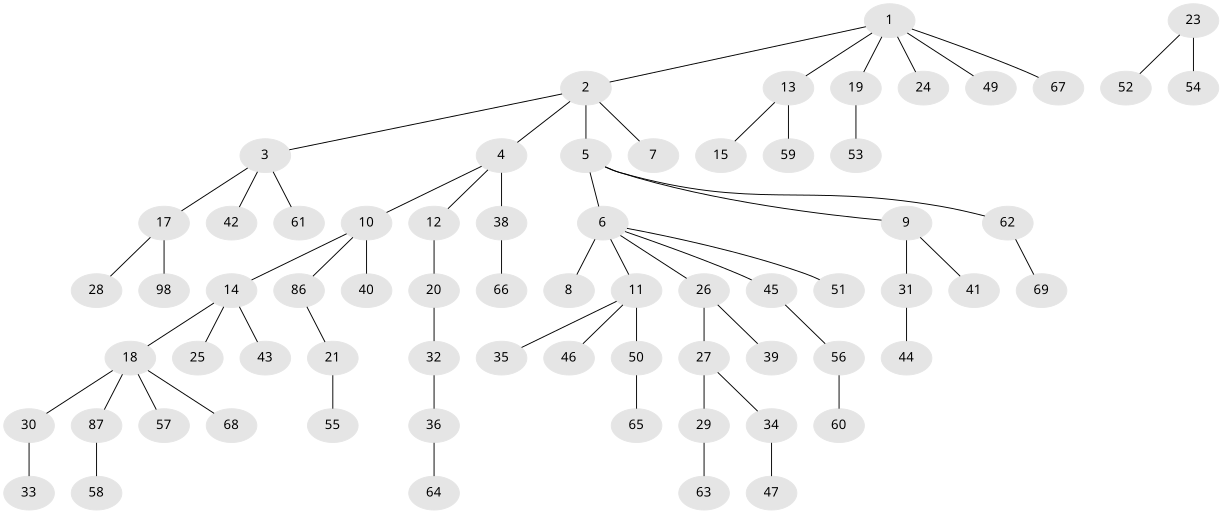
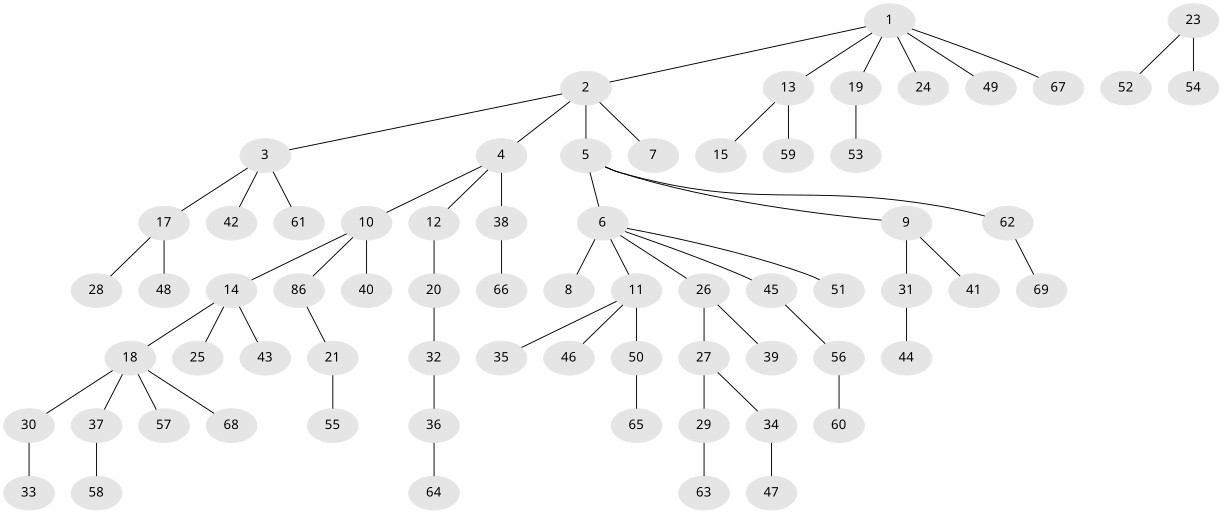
node "98": label "98" -> "48"
node "87": label "87" -> "37"
